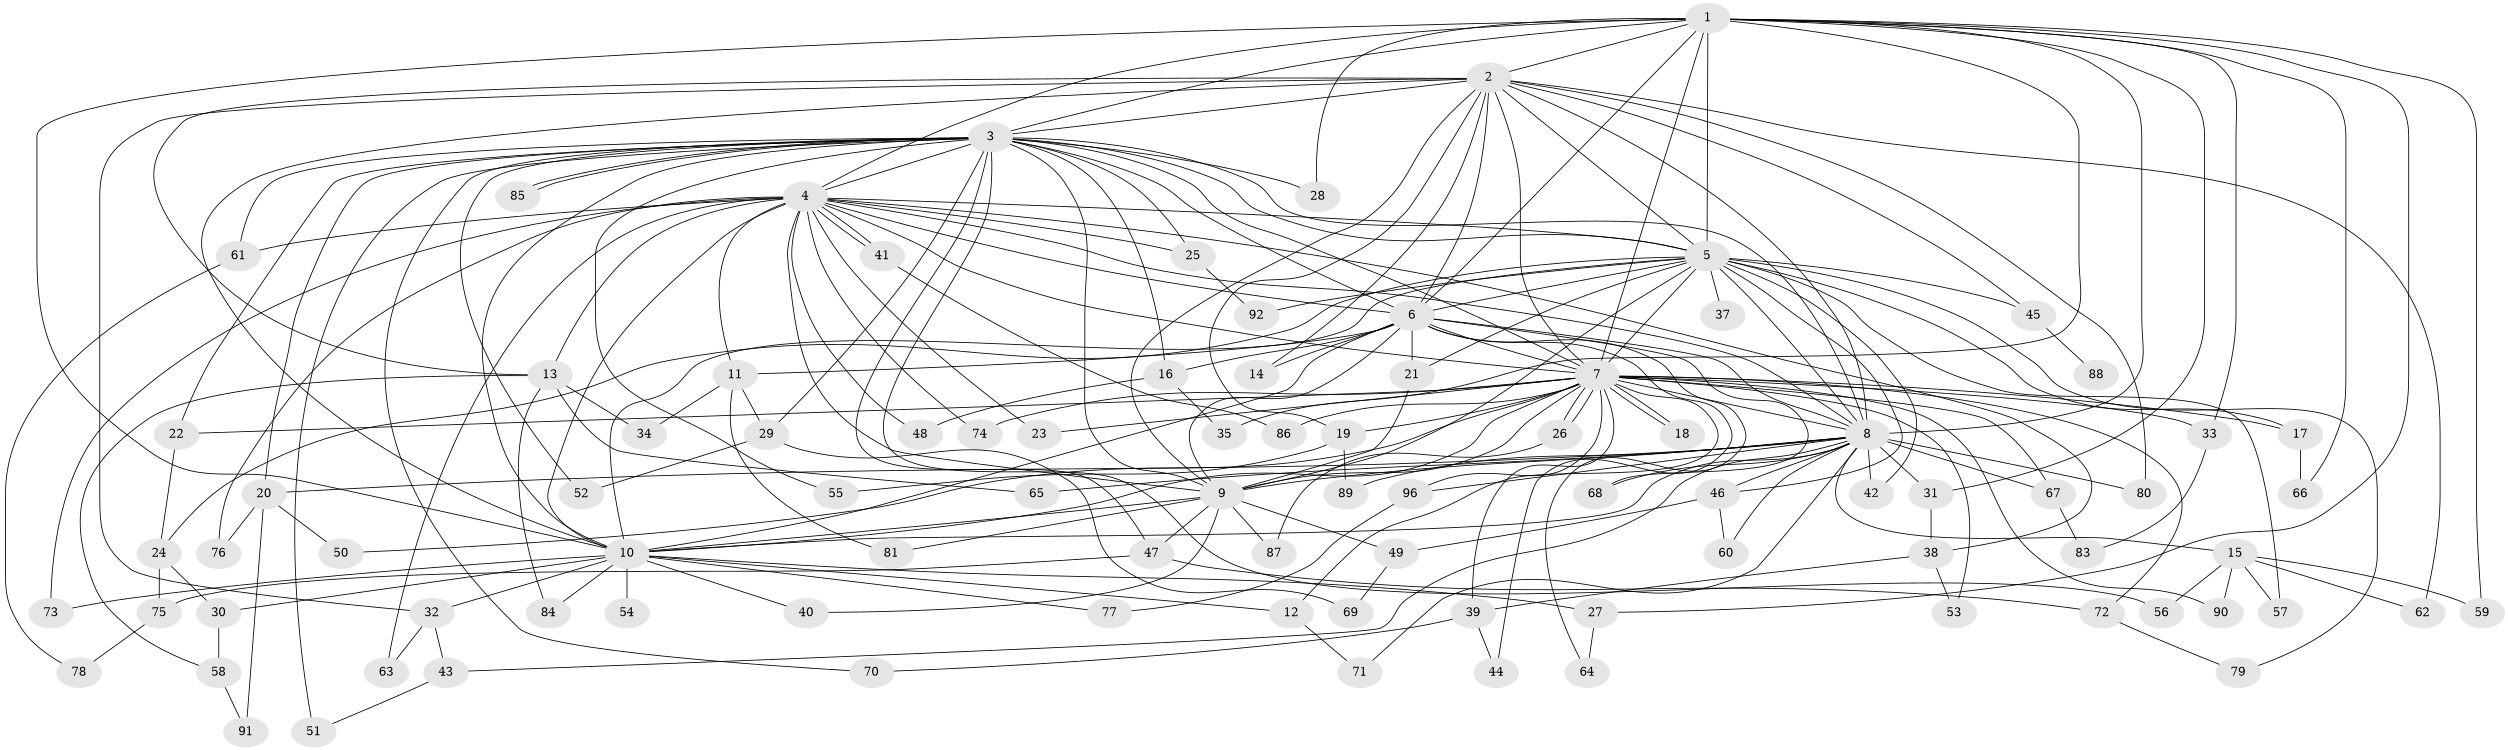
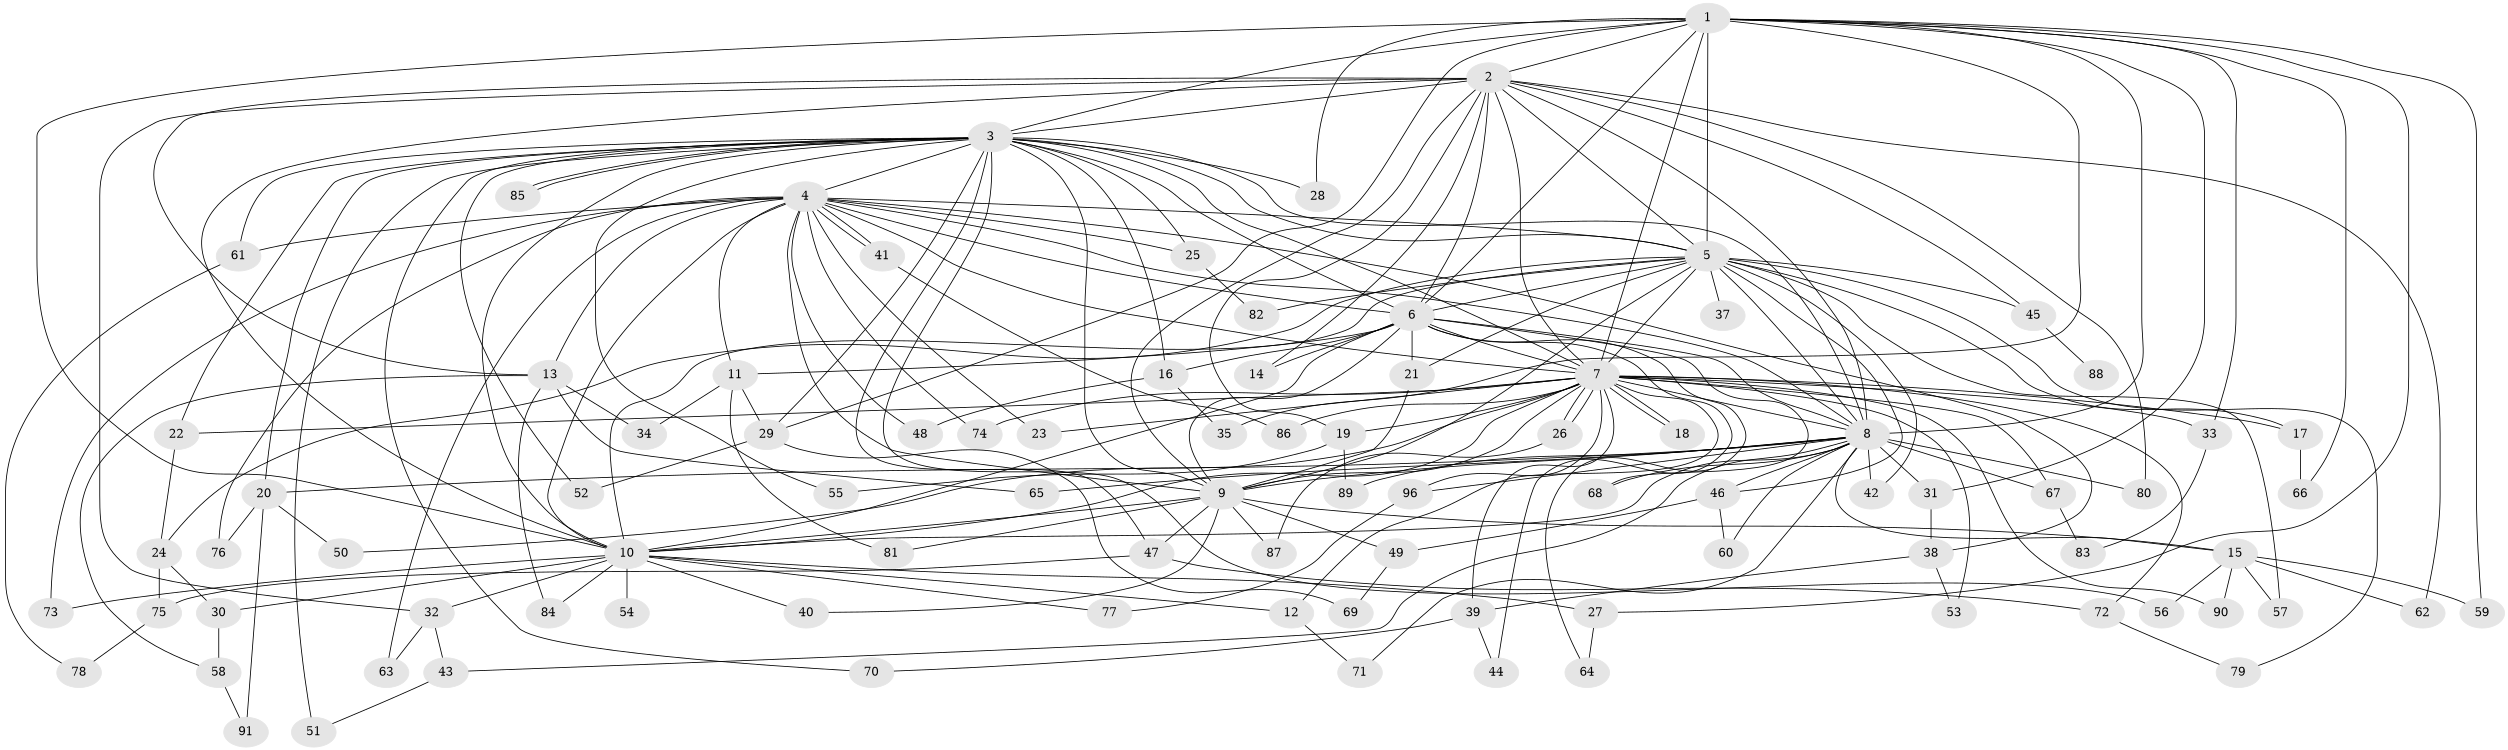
edge "1" -- "4": now "1" -- "29"
node "92": label "92" -> "82"
edge "9" -- "15": added
